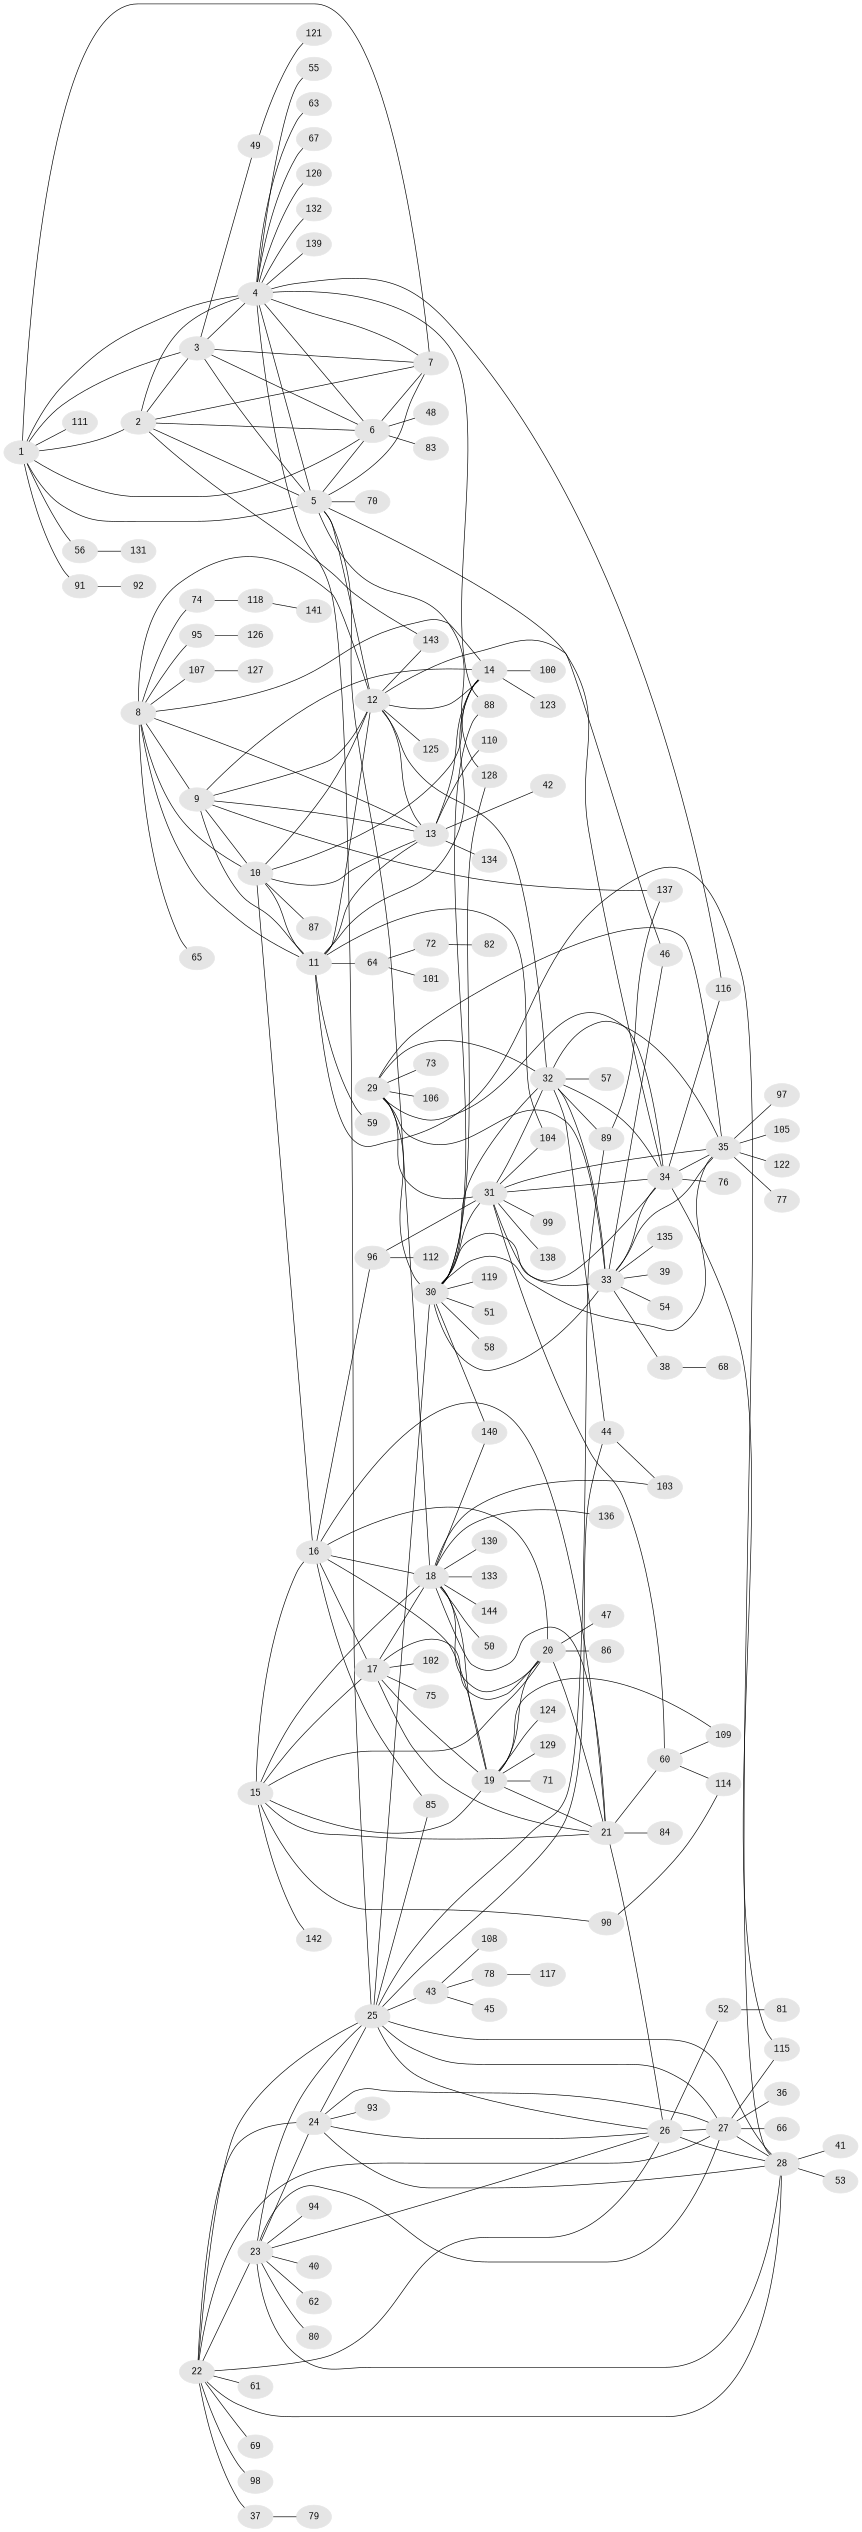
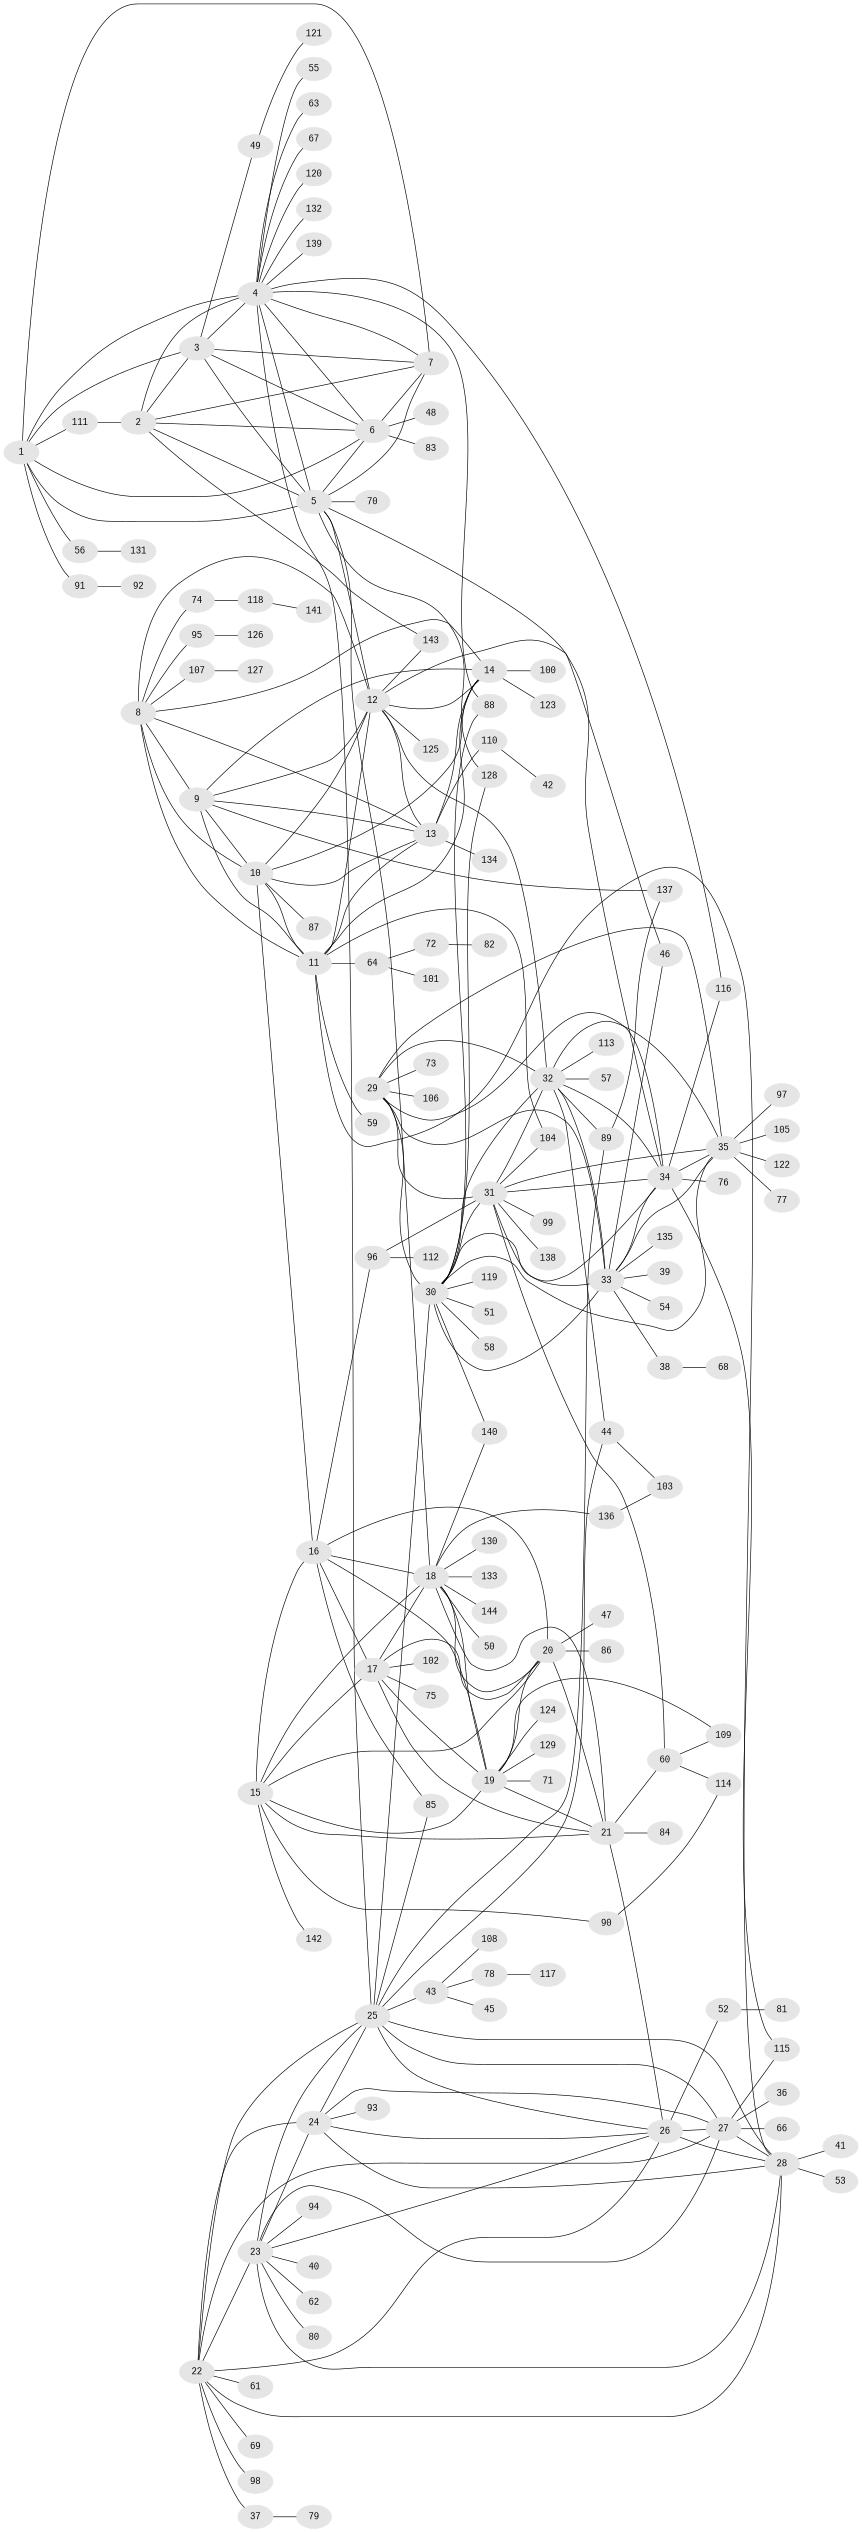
edge "2" -- "1": now "2" -- "111"
edge "42" -- "13": now "42" -- "110"
node "65": removed
node "113": added
edge "103" -- "18": now "103" -- "136"
edge "16" -- "21": removed
